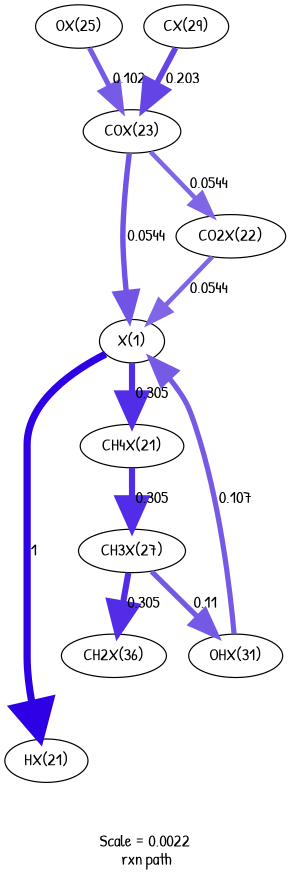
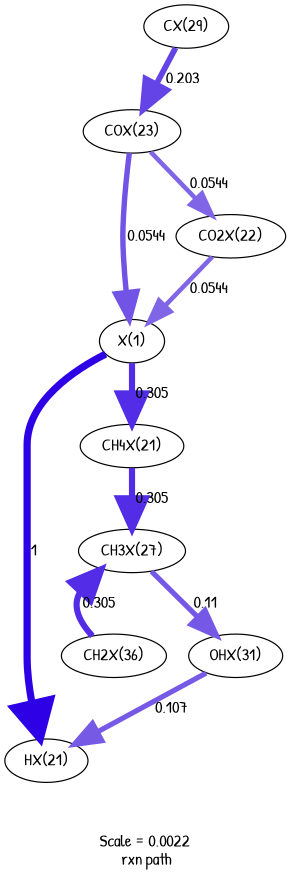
node "OX(25)": removed
edge "OHX(31)" -> "X(1)": now "OHX(31)" -> "HX(21)"
edge "CH3X(27)" -> "CH2X(36)": reversed
